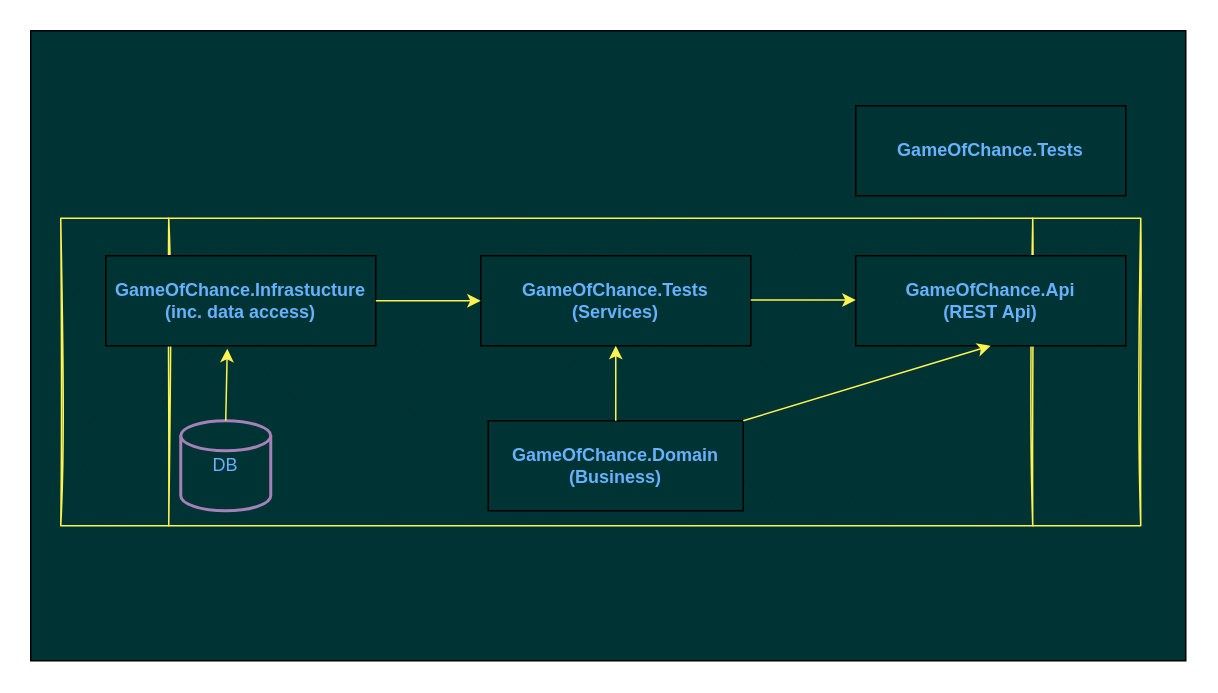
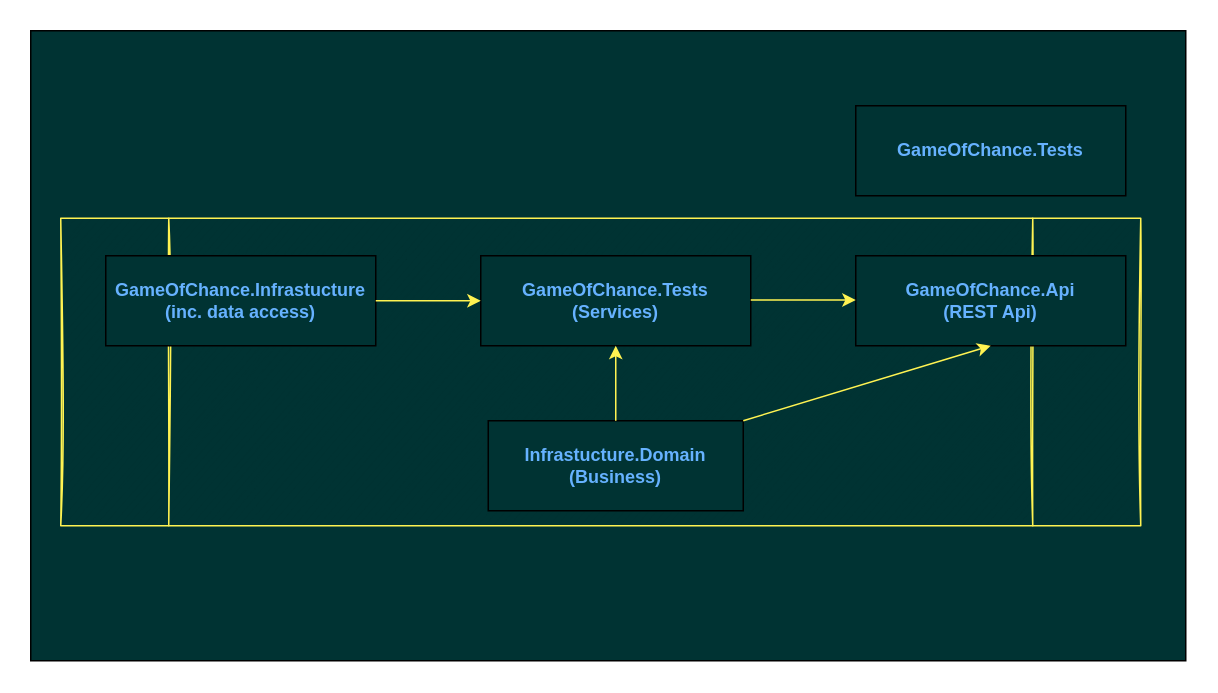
edge "DB" -> "GameOfChance.Infrastucture (inc. data access)": removed
node "DB": removed
node "GameOfChance.Domain (Business)": label "GameOfChance.Domain (Business)" -> "Infrastucture.Domain (Business)"
